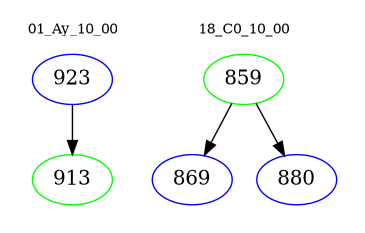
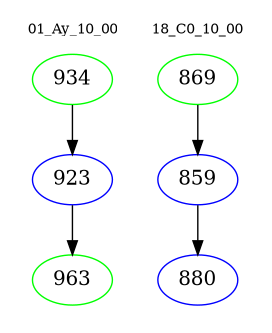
node "934": added
node "859": color green -> blue
edge "859" -> "869": reversed
node "913": label "913" -> "963"
node "869": color blue -> green
